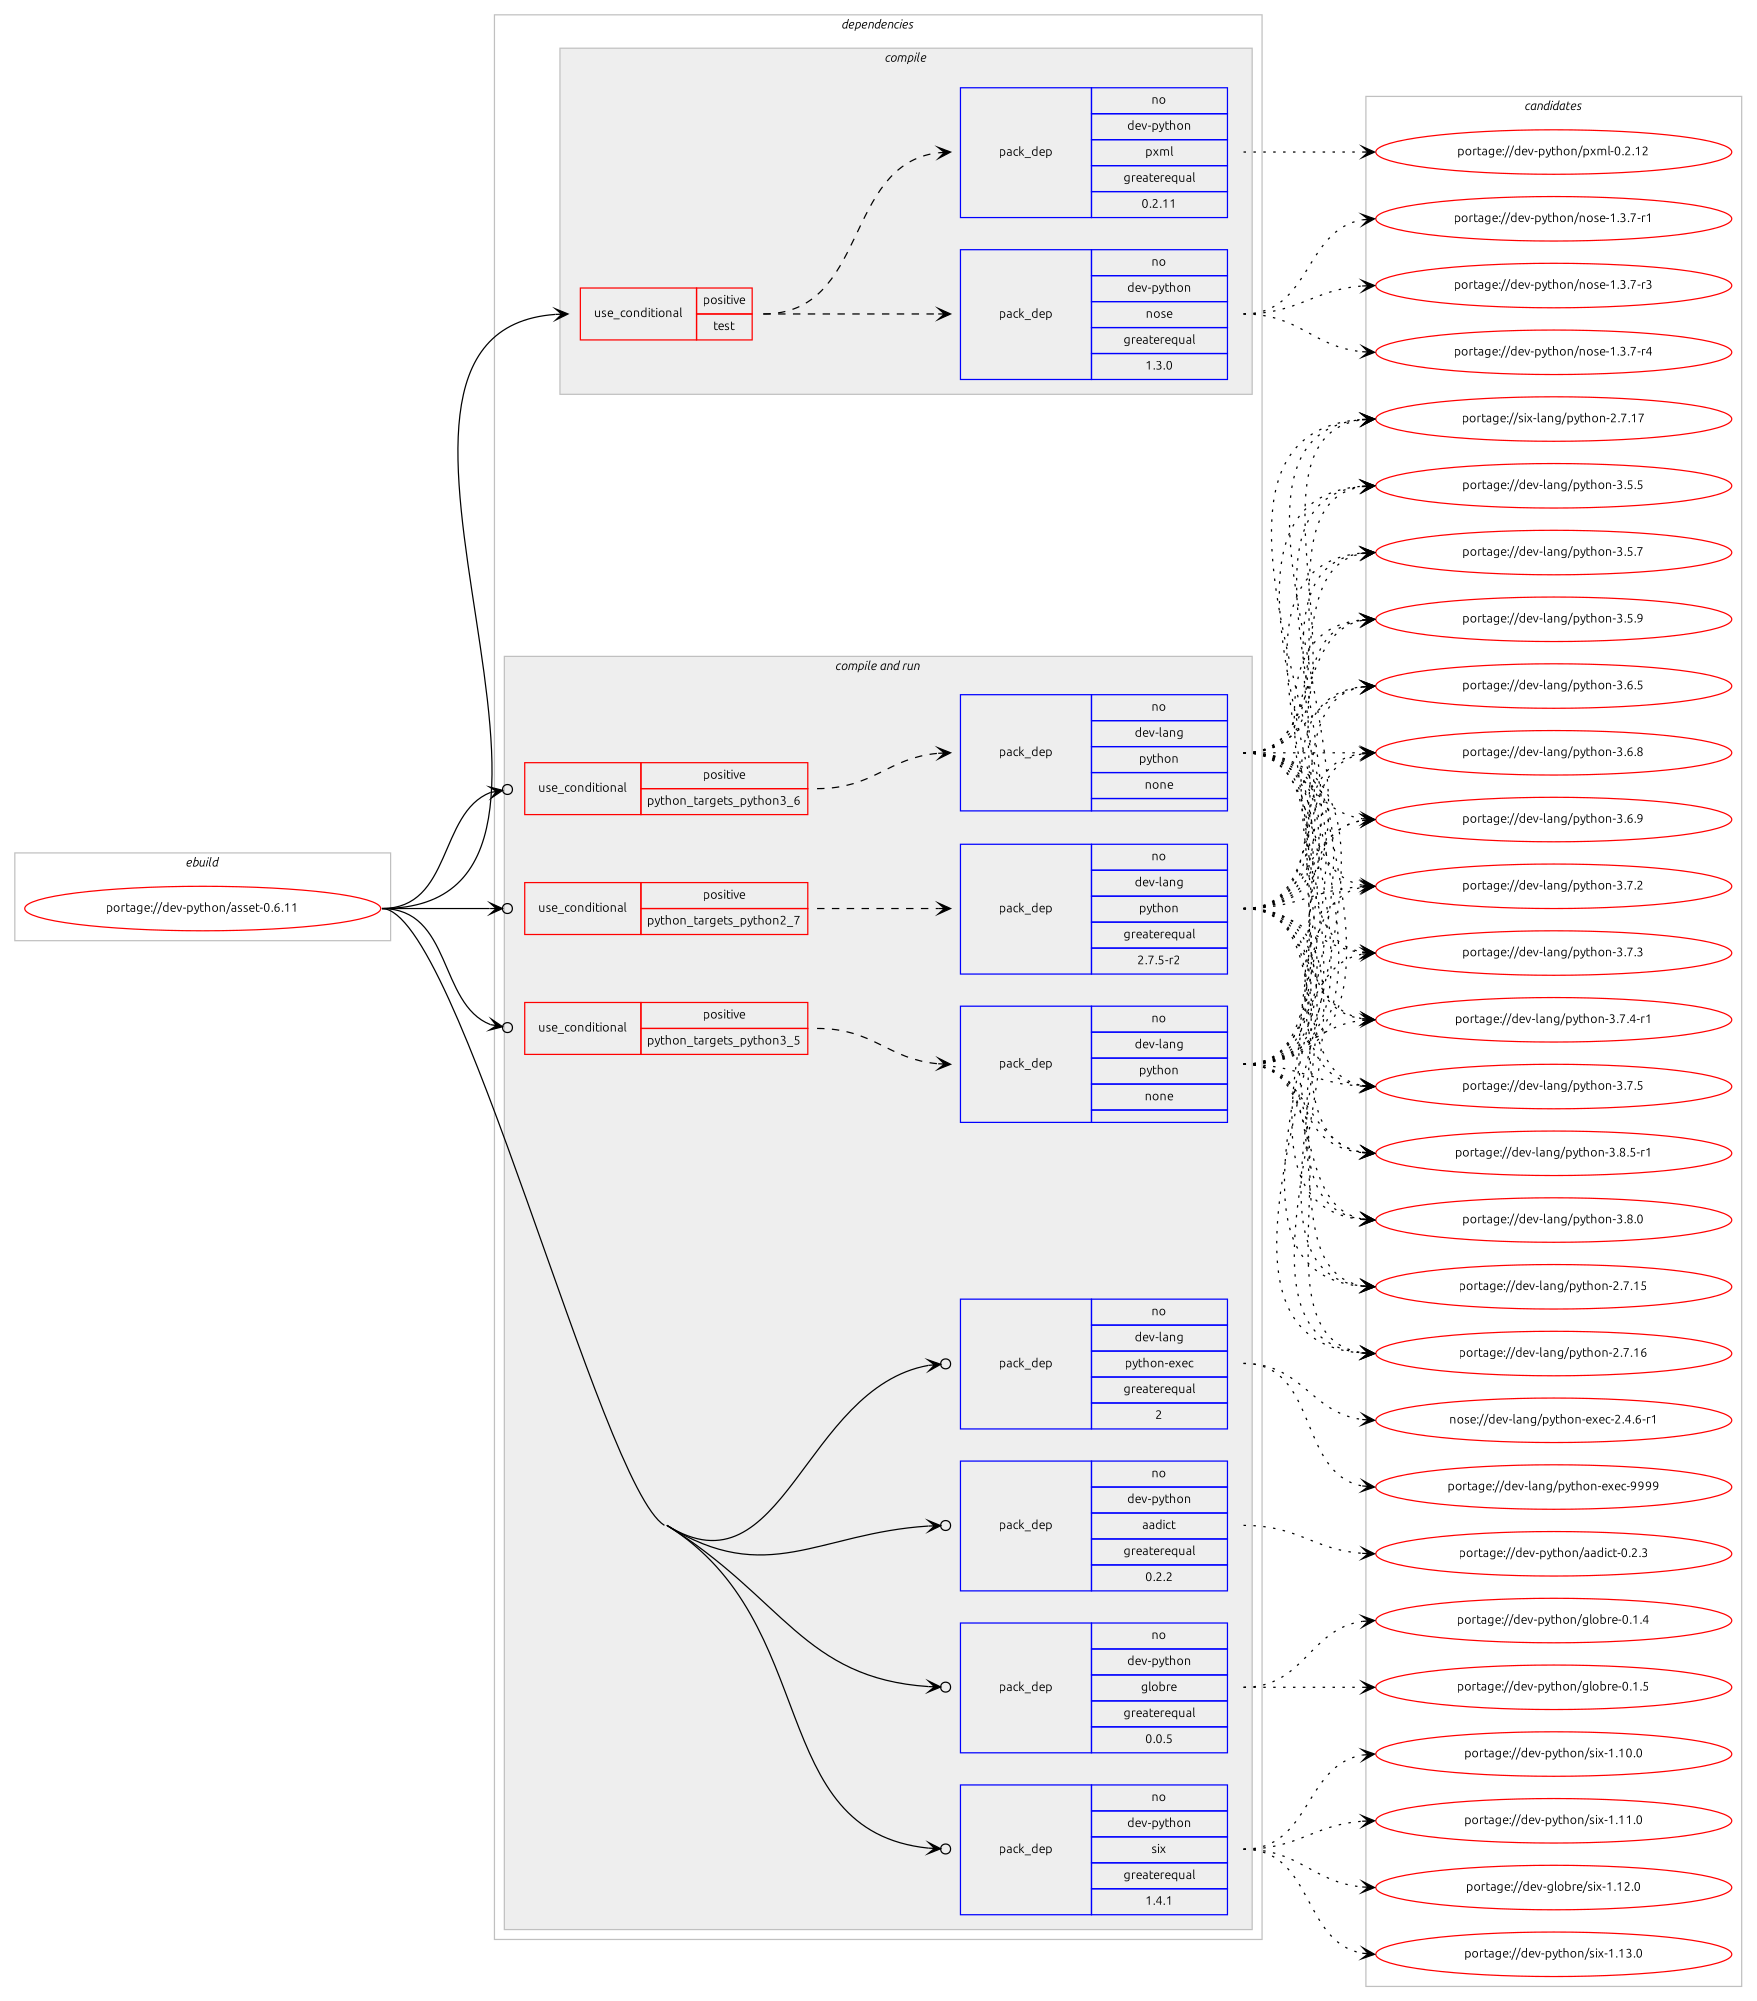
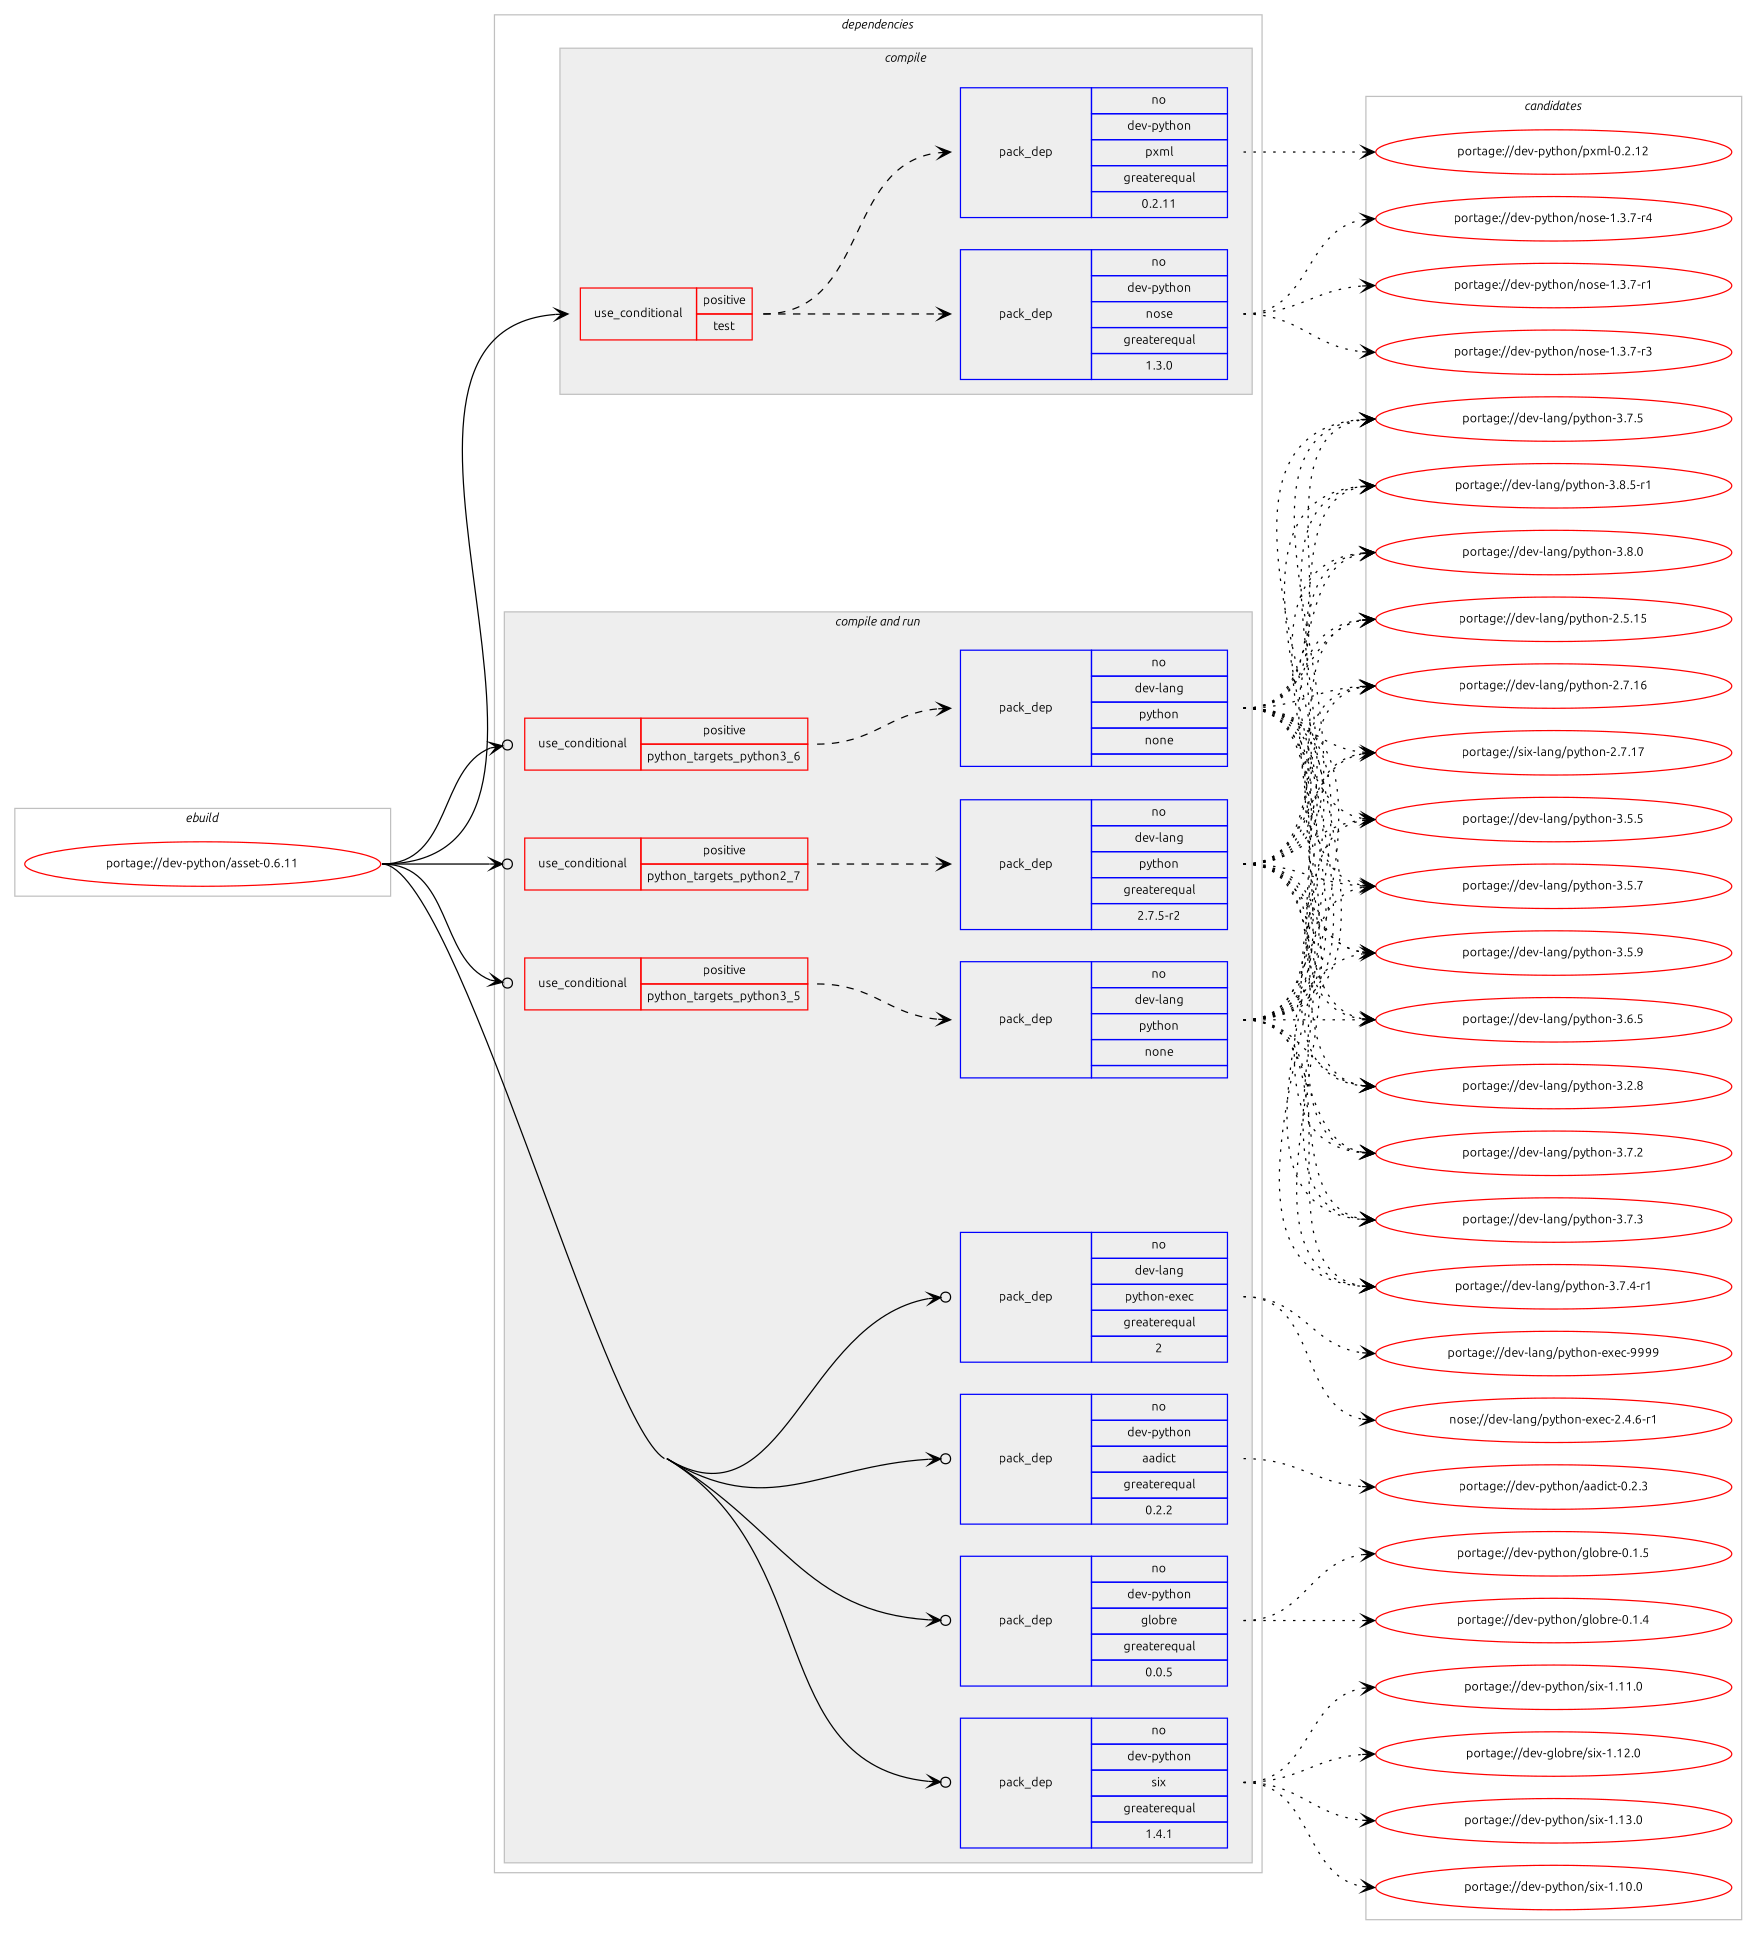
node "portage://dev-lang/python-3.6.8": label "portage://dev-lang/python-3.6.8" -> "portage://dev-lang/python-3.2.8"
node "portage://dev-lang/python-3.6.9": removed
node "portage://dev-lang/python-2.7.15": label "portage://dev-lang/python-2.7.15" -> "portage://dev-lang/python-2.5.15"
